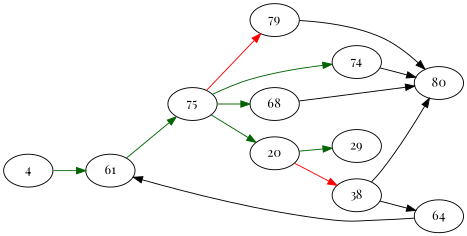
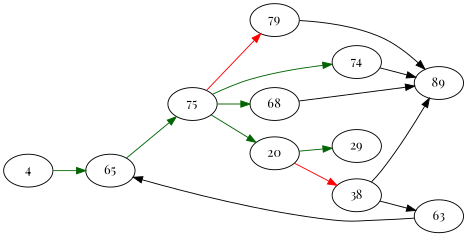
node "80": label "80" -> "89"
node "61": label "61" -> "65"
node "64": label "64" -> "63"
